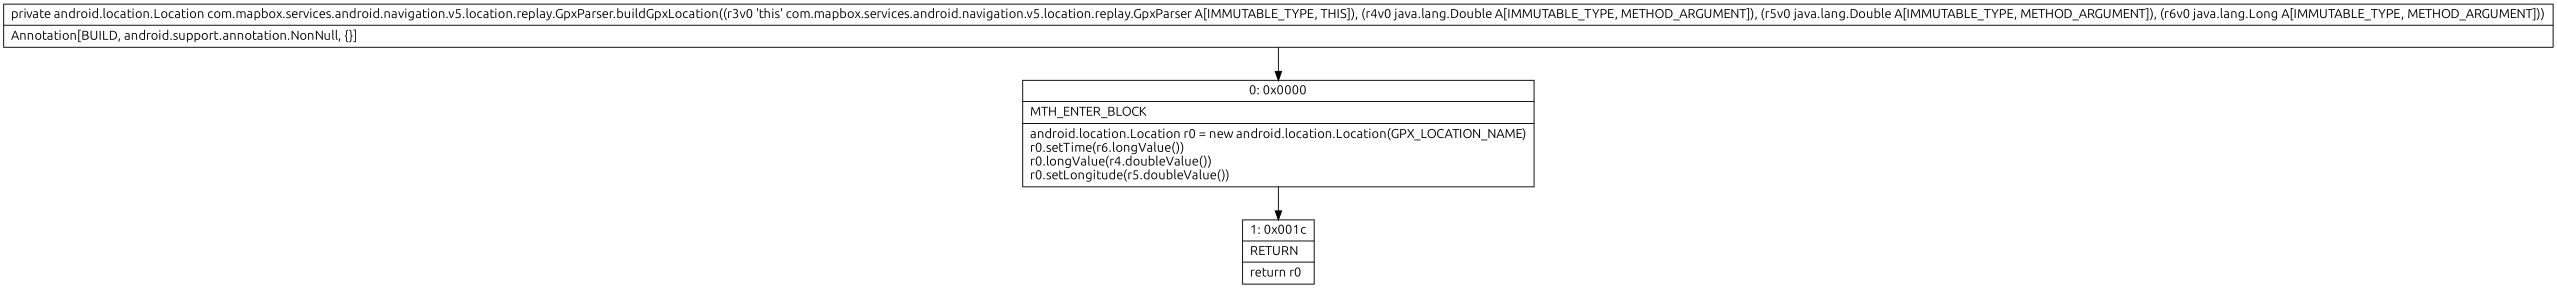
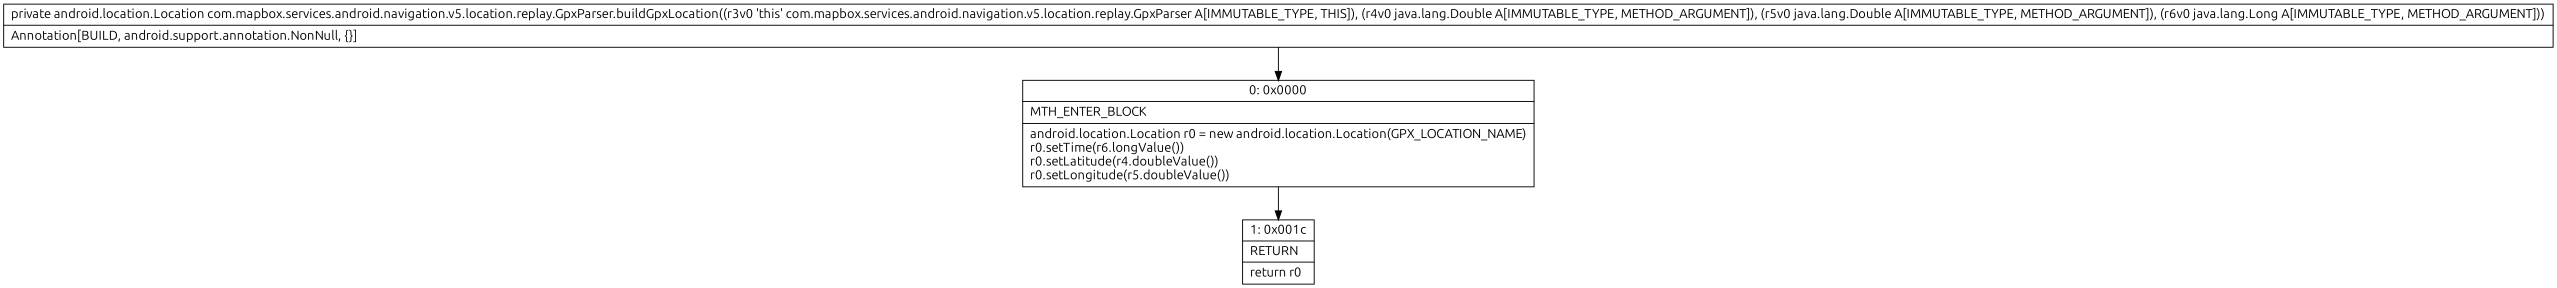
node "0: 0x0000": text "r0.longValue(r4.doubleValue())" -> "r0.setLatitude(r4.doubleValue())"
